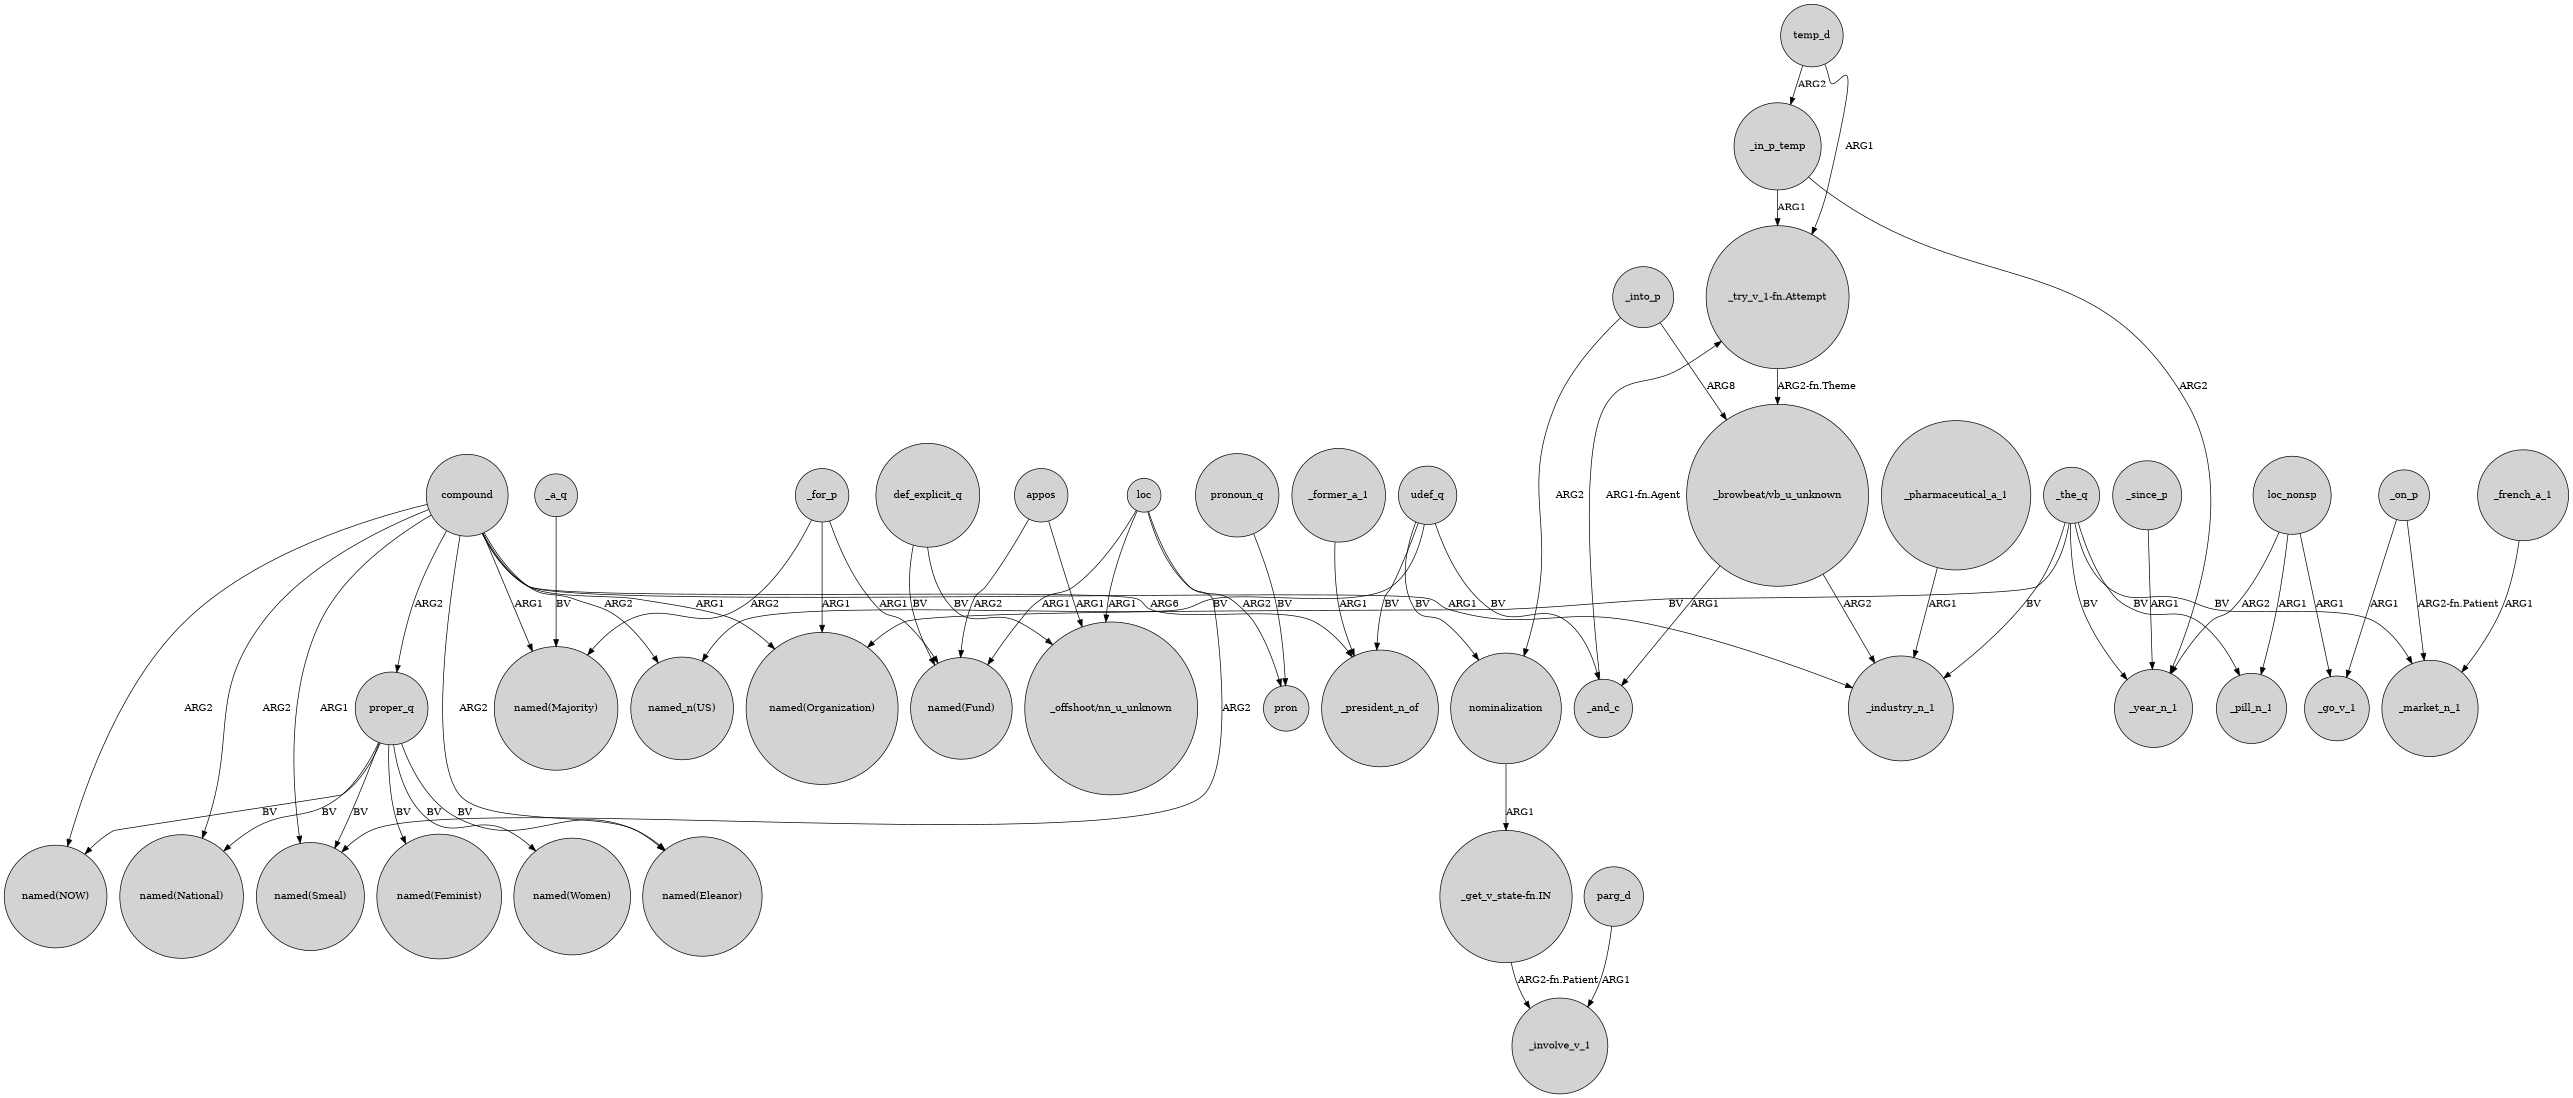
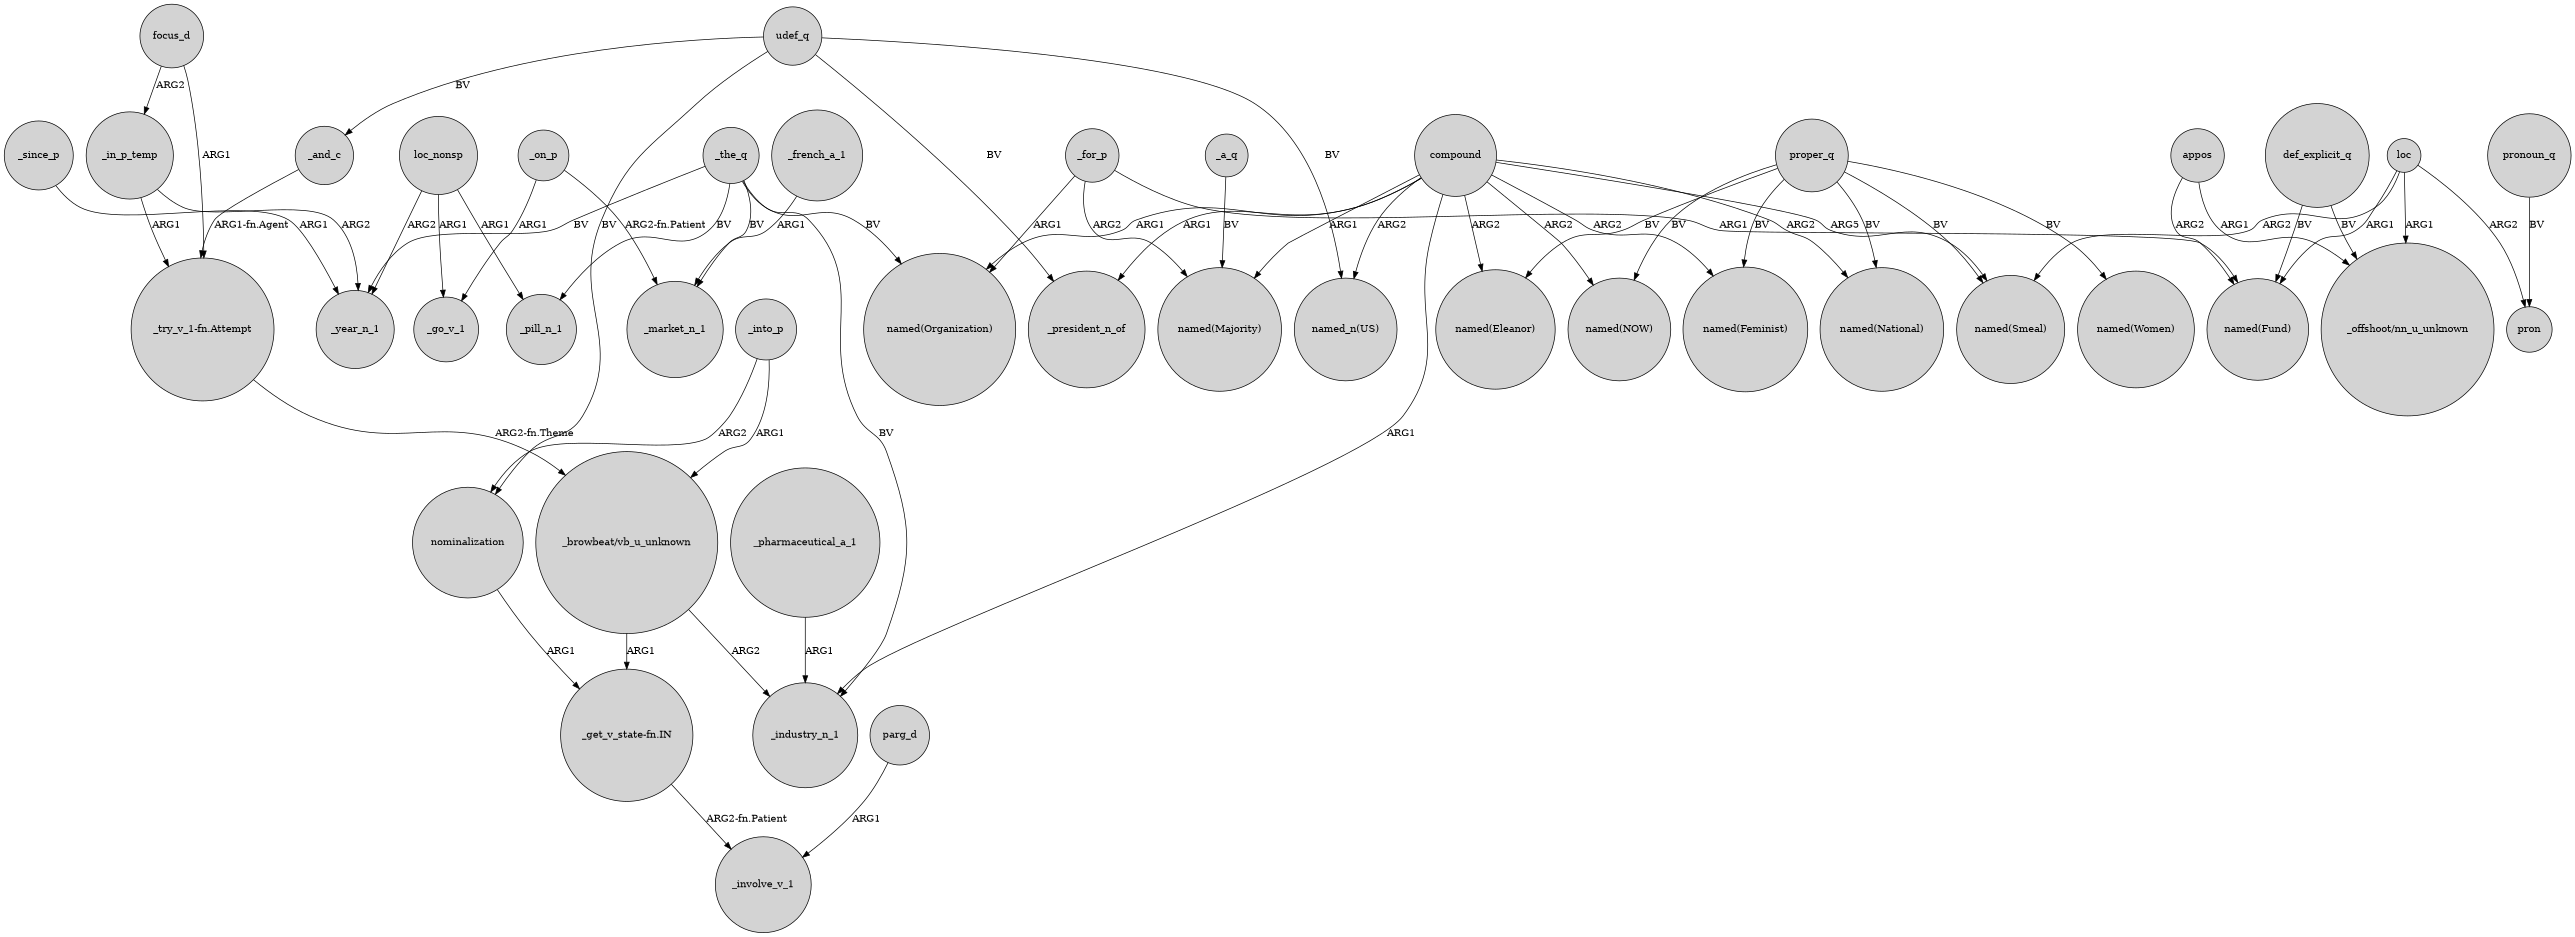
node "temp_d": label "temp_d" -> "focus_d"
edge "_into_p" -> "_browbeat/vb_u_unknown": label "ARG8" -> "ARG1"
node "_former_a_1": removed
edge "compound" -> "proper_q": now "compound" -> "named(Feminist)"
edge "compound" -> "_president_n_of": label "ARG6" -> "ARG1"
edge "_browbeat/vb_u_unknown" -> "_and_c": now "_browbeat/vb_u_unknown" -> "_get_v_state-fn.IN"
edge "compound" -> "named(Smeal)": label "ARG1" -> "ARG5"
